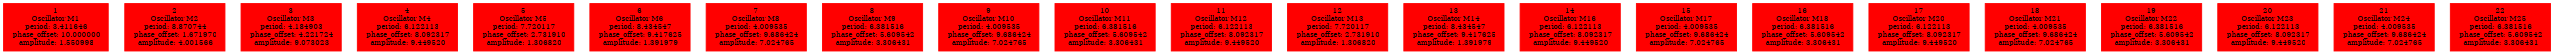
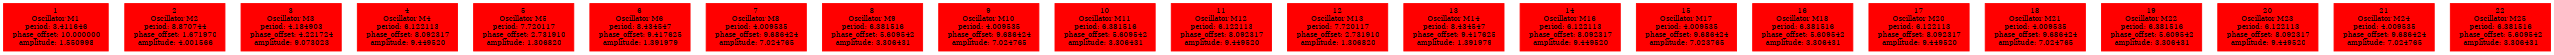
node "15": text "amplitude: 7.024765" -> "amplitude: 7.023765"
